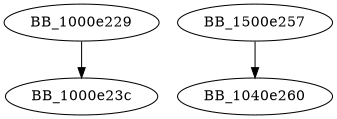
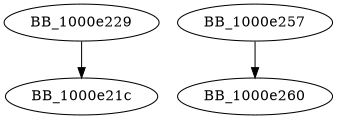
node "BB_1500e257": label "BB_1500e257" -> "BB_1000e257"
node "BB_1000e23c": label "BB_1000e23c" -> "BB_1000e21c"
node "BB_1040e260": label "BB_1040e260" -> "BB_1000e260"
